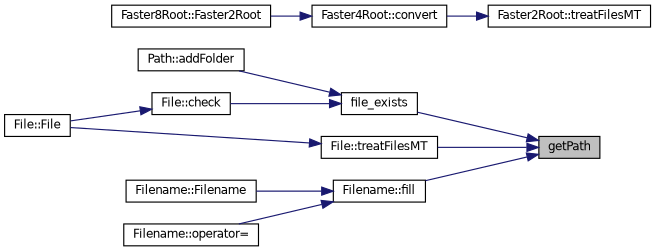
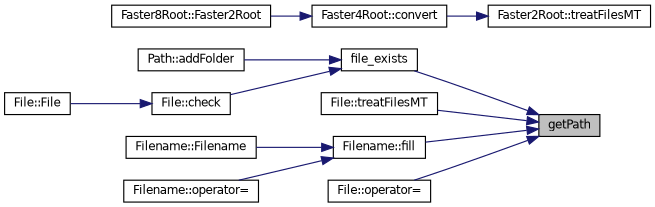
edge "File::File" -> "File::treatFilesMT": removed
node "File::operator=": added
